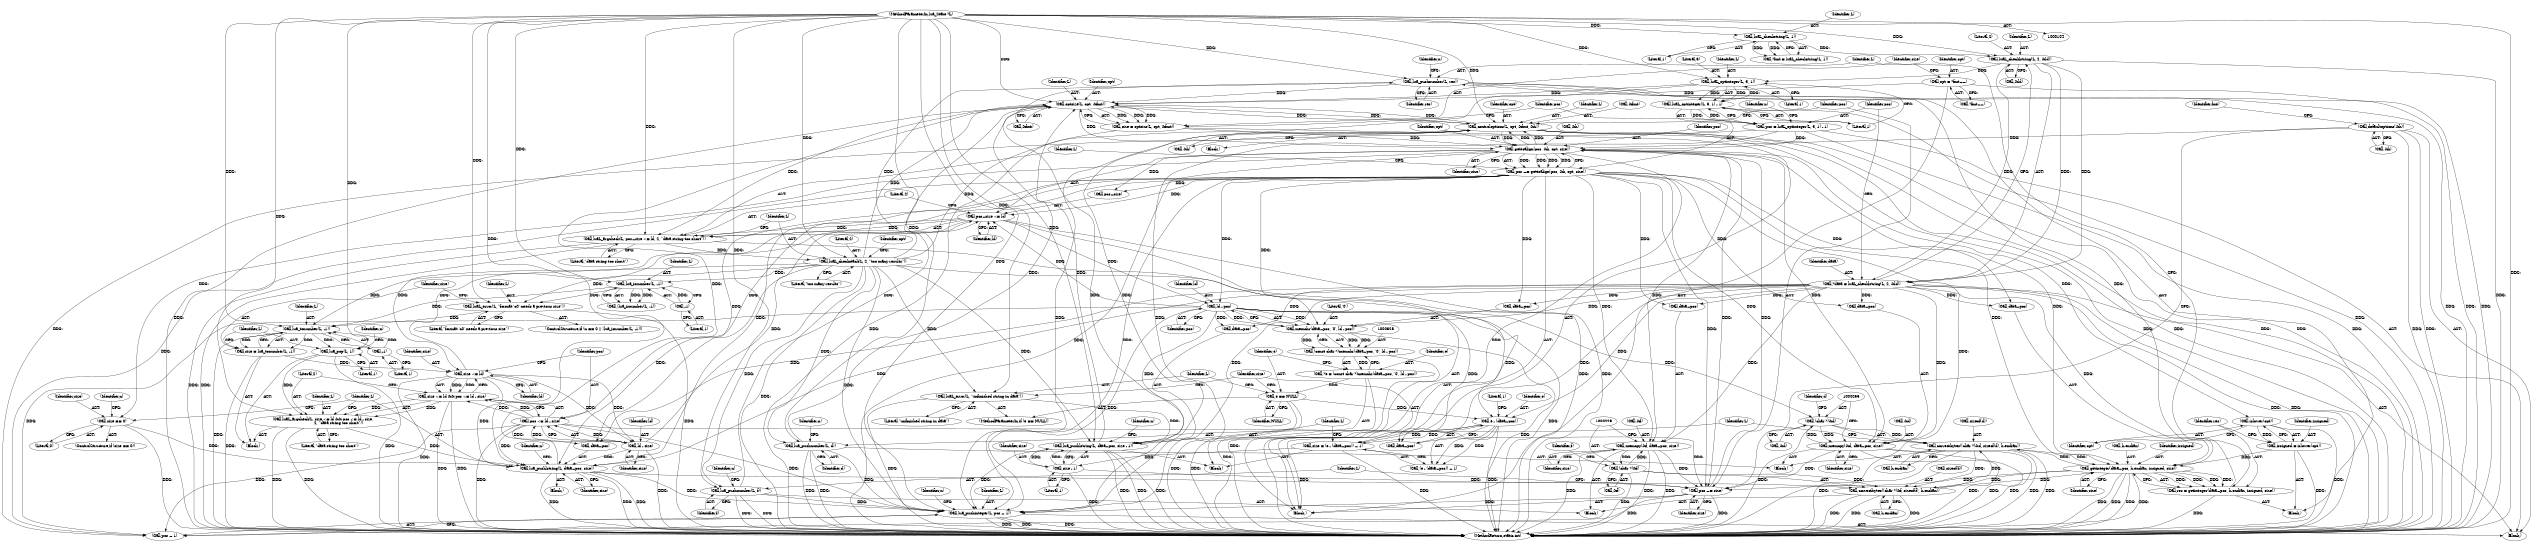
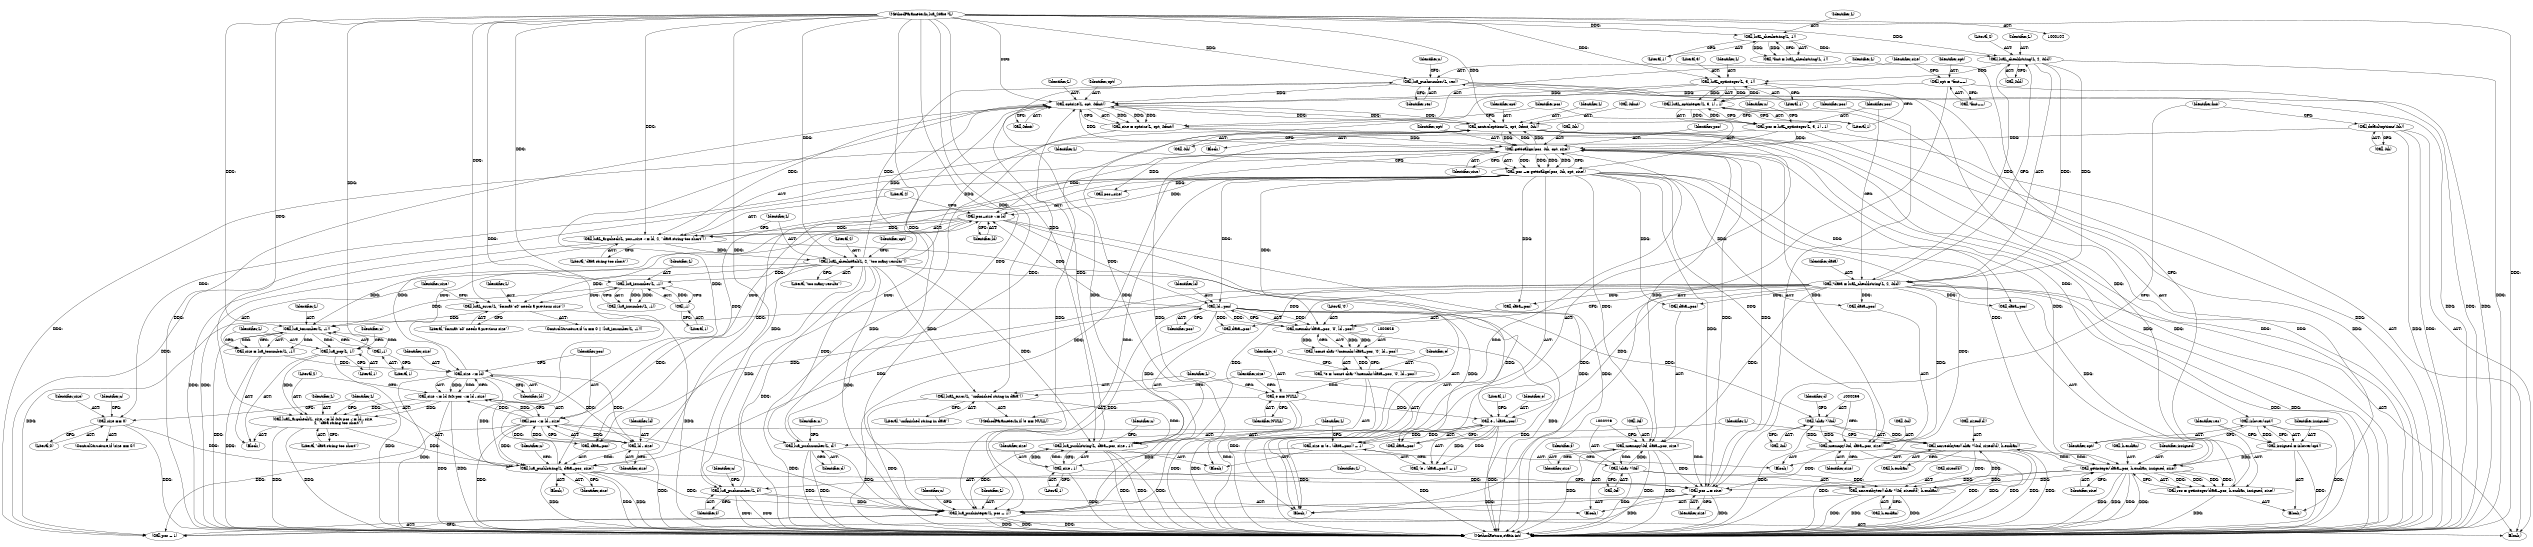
edge "(Call,gettoalign(pos, &h, opt, size))" -> "(Call,pos+size <= ld)": label "AST: " -> "DDG: "
edge "(Call,*data = luaL_checklstring(L, 2, &ld))" -> "(Call,memchr(data+pos, '0', ld - pos))": label "DDG: " -> "CFG: "
edge "(Call,defaultoptions(&h))" -> "(Call,pos += size)": now "(Identifier,fmt)" -> "(Call,pos += size)"
